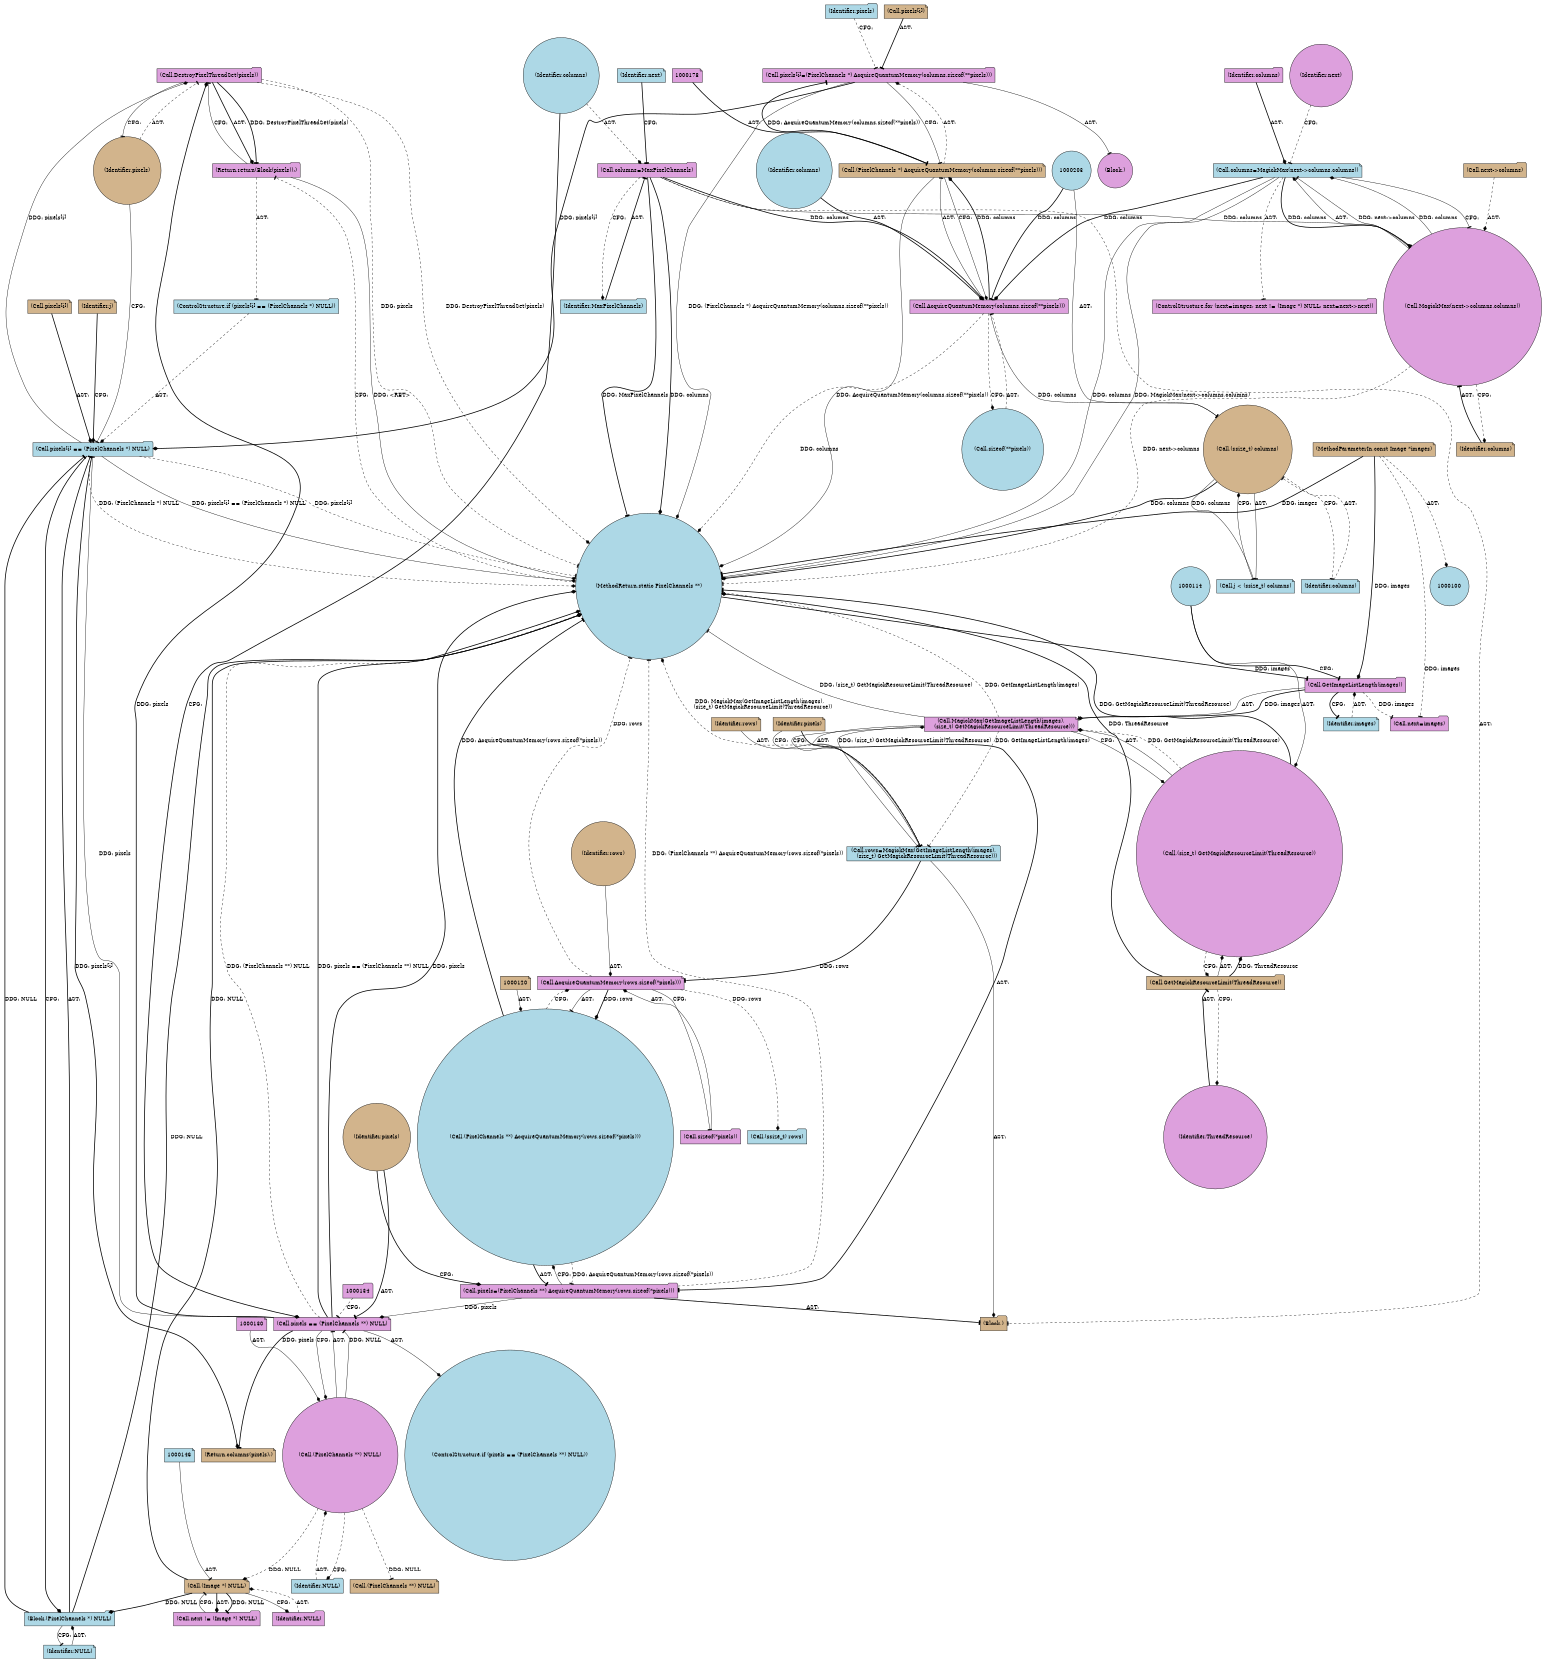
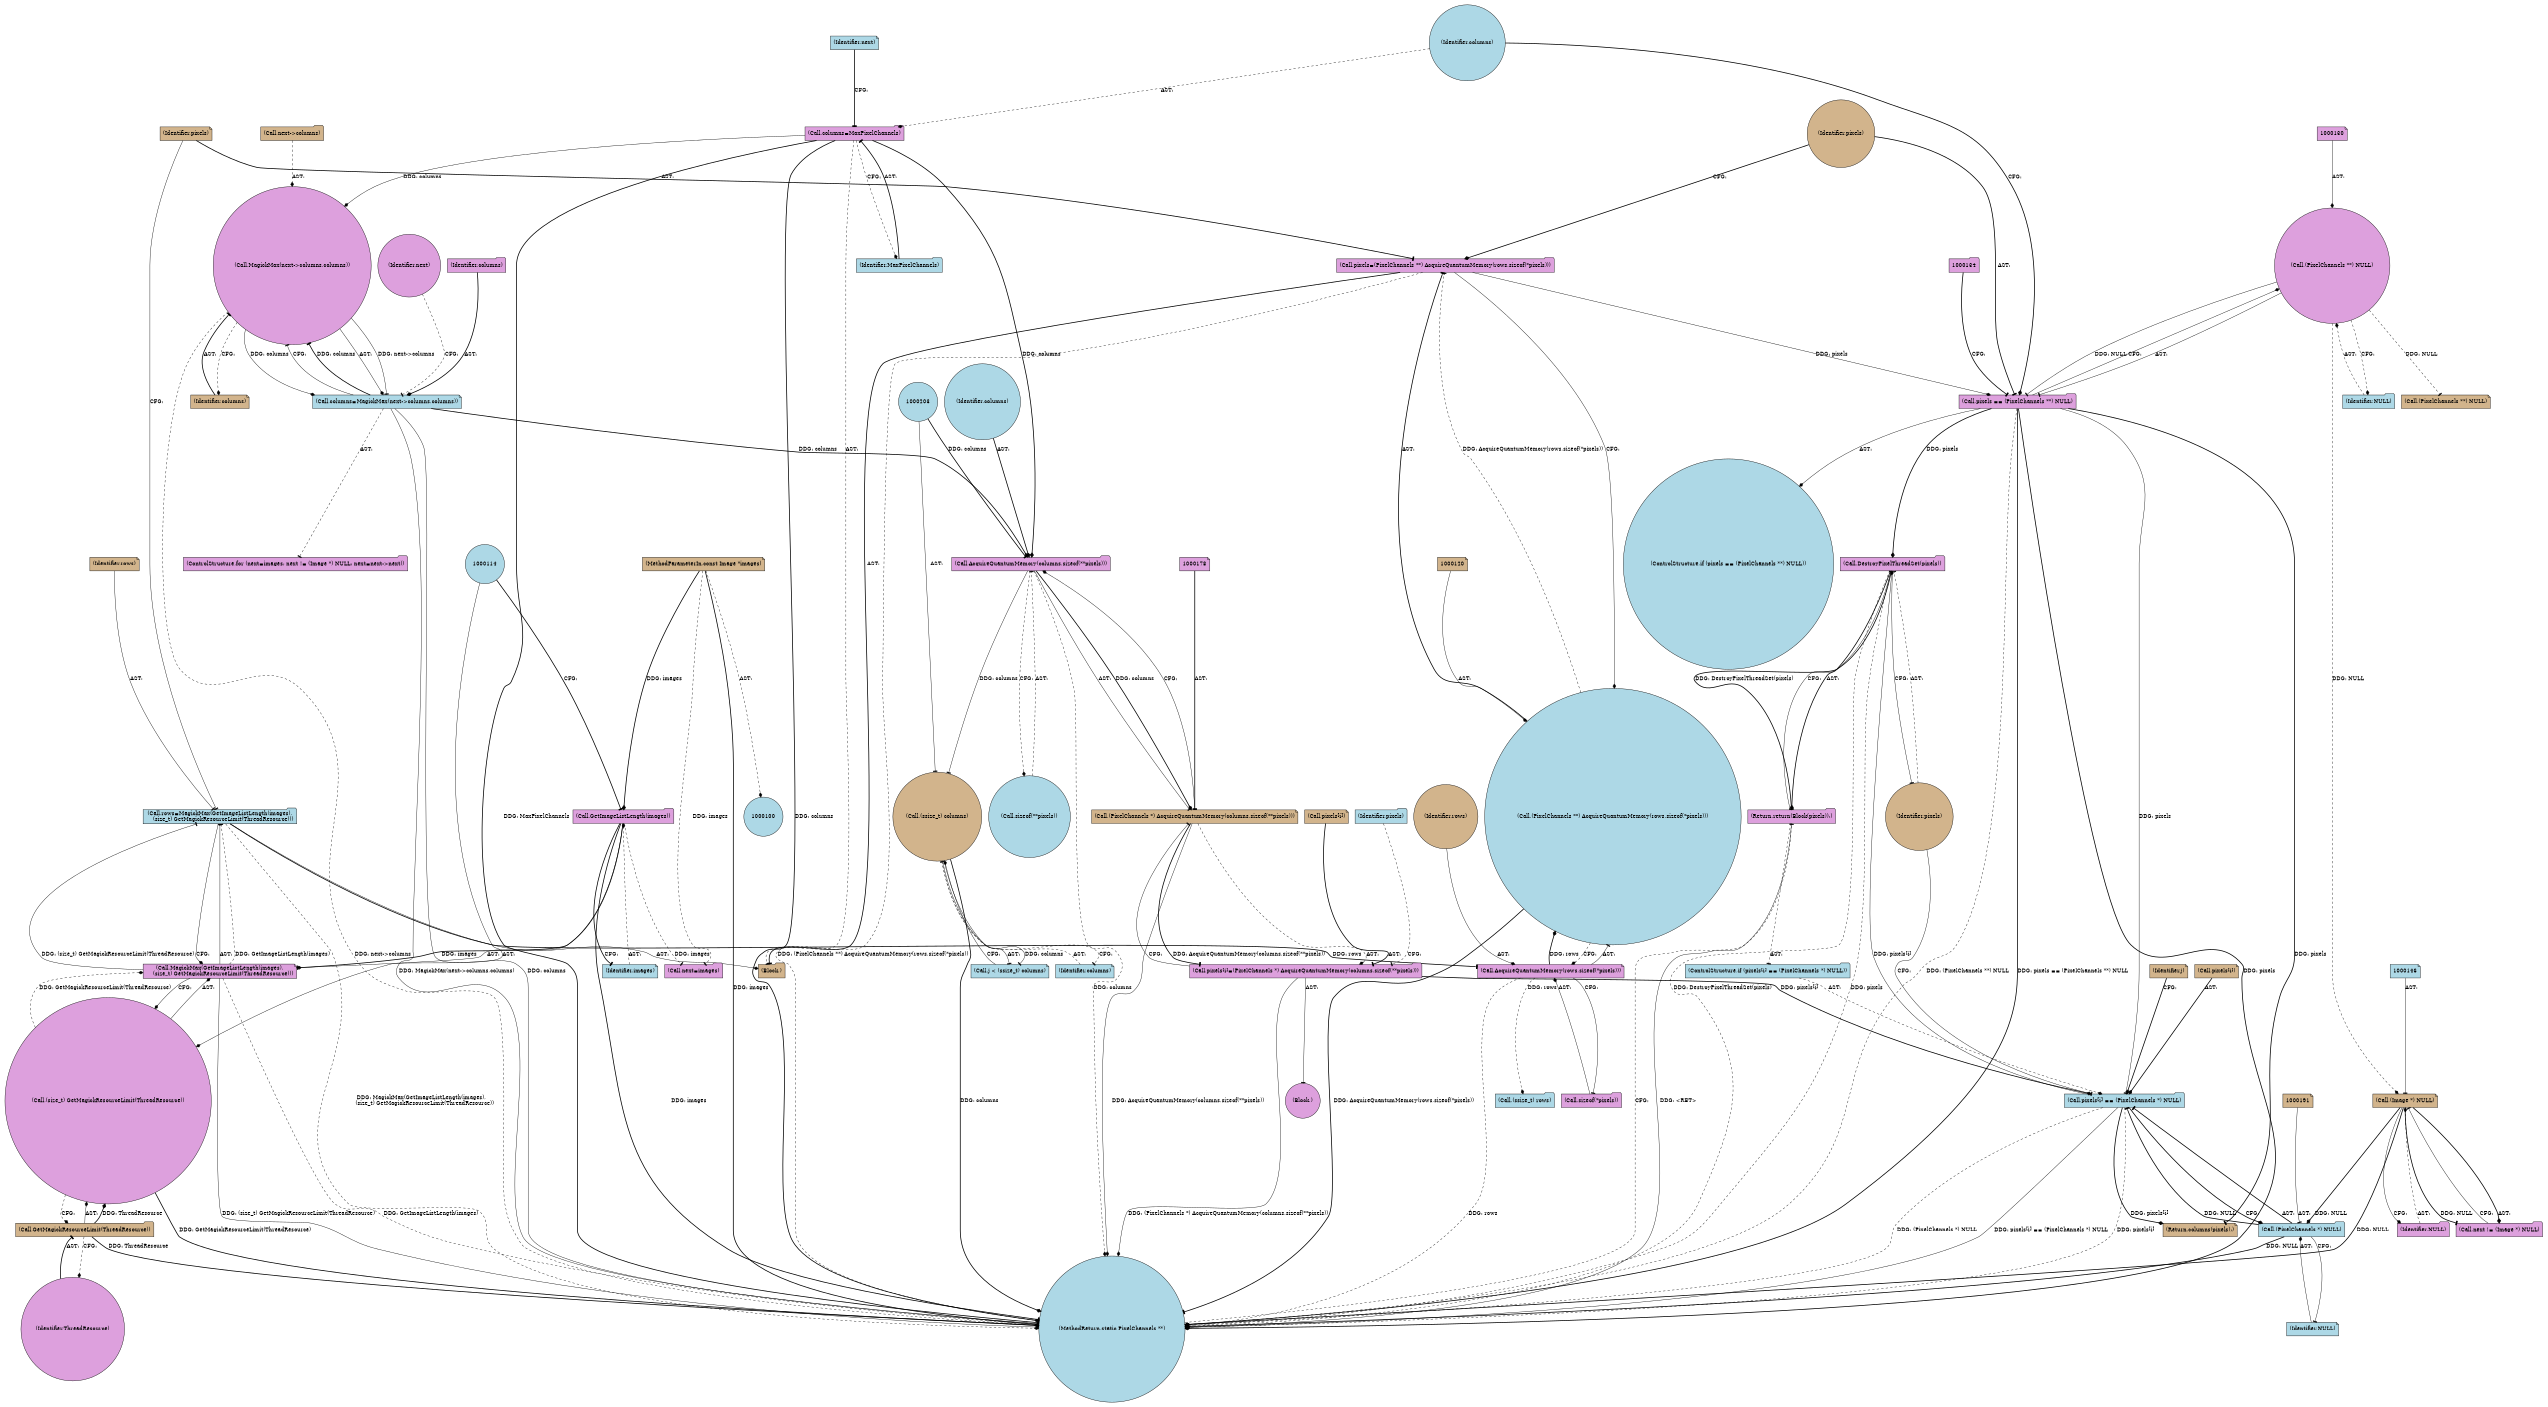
edge "(MethodReturn,static PixelChannels **)" -> "(Call,GetImageListLength(images))": reversed
node "1000191": added
edge "1000134" -> "(Call,pixels == (PixelChannels **) NULL)": style dashed -> bold
node "(Call,pixels == (PixelChannels **) NULL)": shape note -> folder
node "(Block,(PixelChannels *) NULL)": label "(Block,(PixelChannels *) NULL)" -> "(Call,(PixelChannels *) NULL)"
